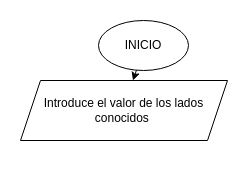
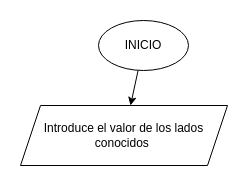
node "Introduce el valor de los lados conocidos": moved (124, 111) -> (124, 136)
